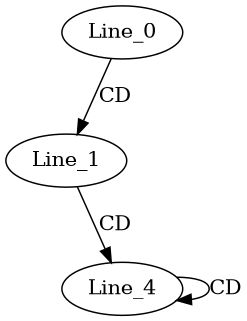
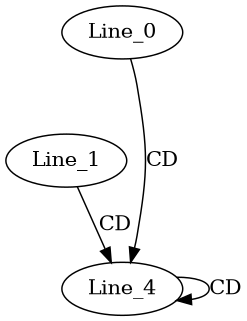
edge "Line_0" -> "Line_1": now "Line_0" -> "Line_4"
